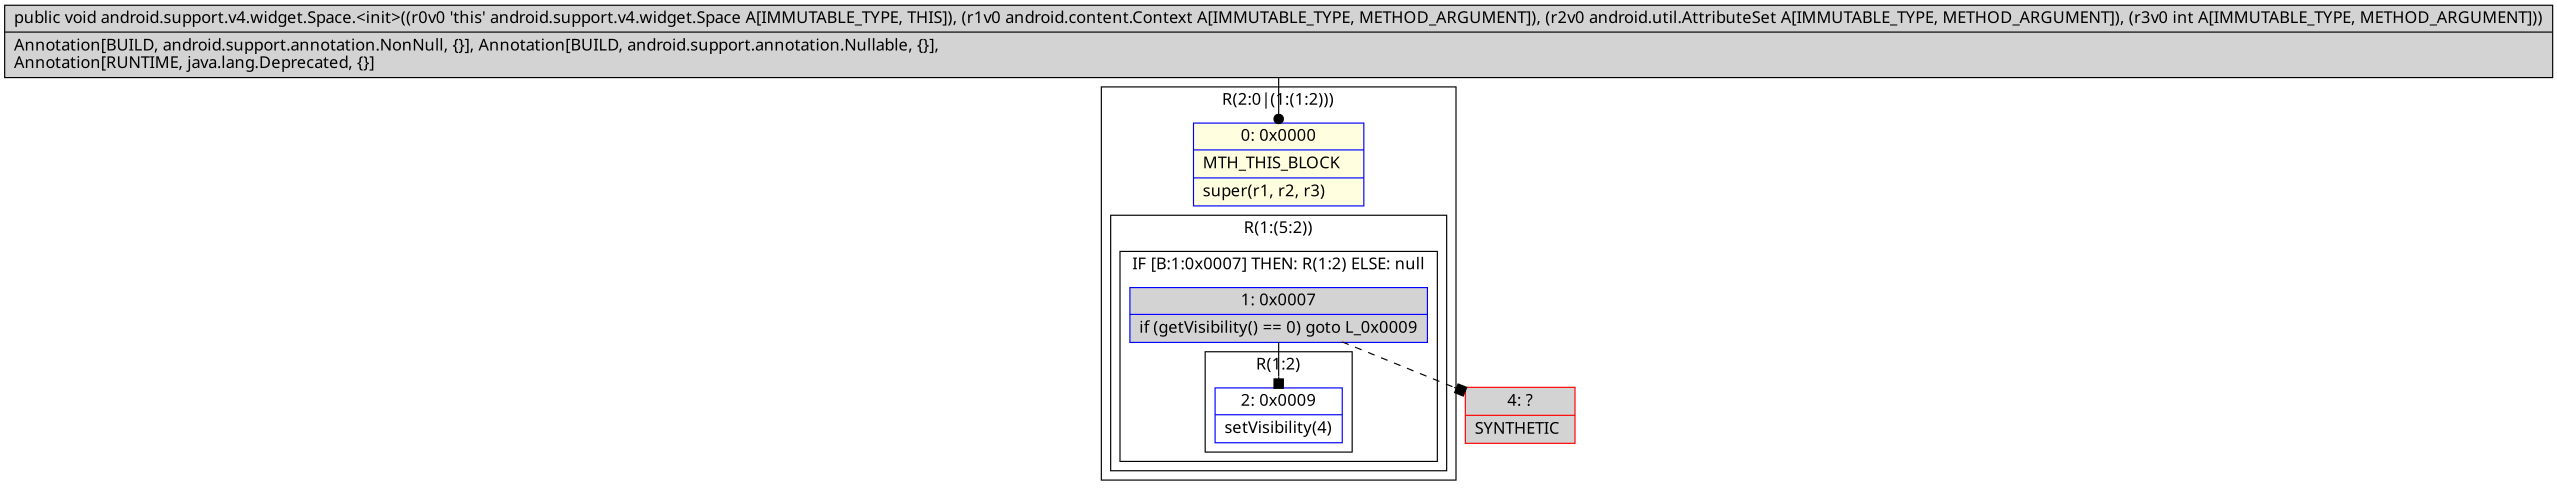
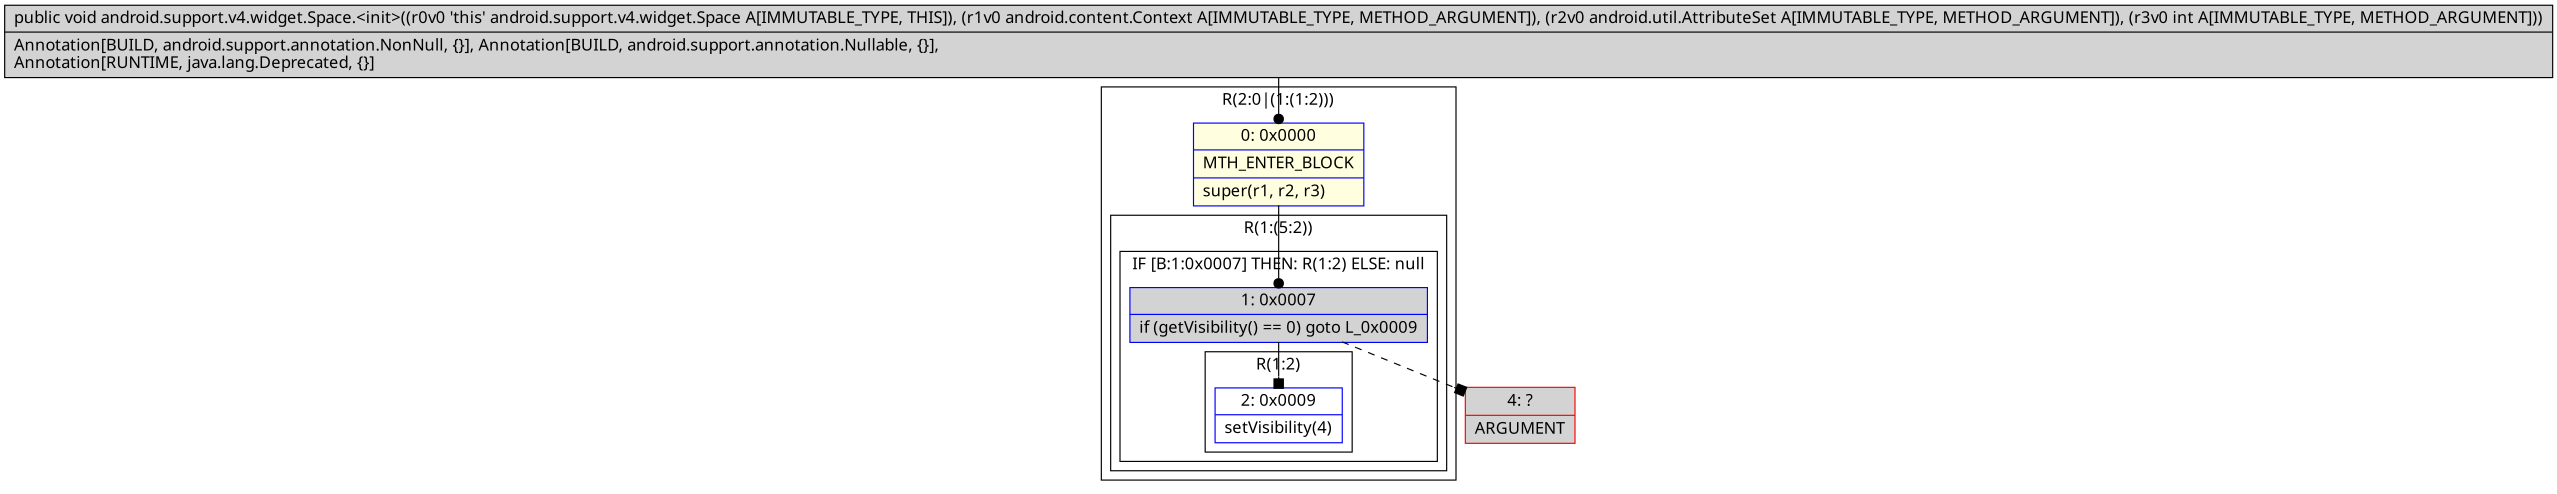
node "0: 0x0000": text "MTH_THIS_BLOCK" -> "MTH_ENTER_BLOCK"
edge "0: 0x0000" -> "1: 0x0007": added
node "4: ?": text "SYNTHETIC" -> "ARGUMENT"
